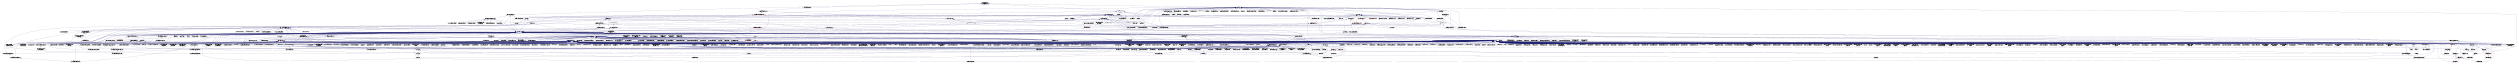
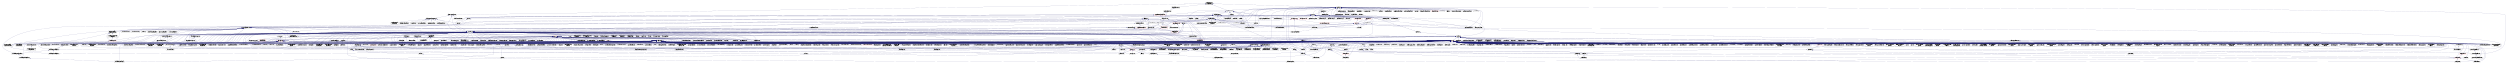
node "1d_wave_equation.cpp": removed
